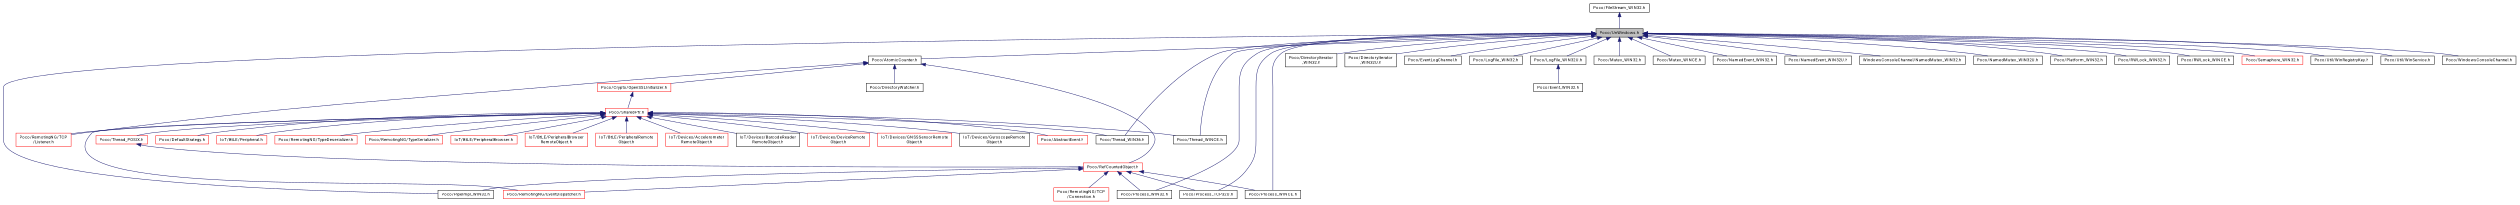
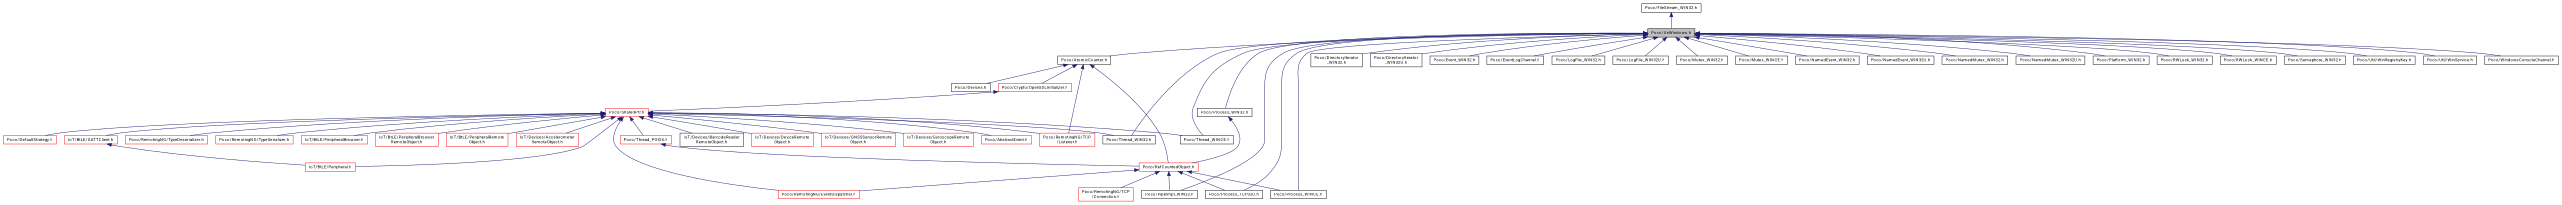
node "WindowsConsoleChannel/NamedMutex_WIN32.h": label "WindowsConsoleChannel/NamedMutex_WIN32.h" -> "Poco/NamedMutex_WIN32.h"
node "Poco/Semaphore_WIN32.h": color red -> black
edge "Poco/Event_WIN32.h" -> "Poco/LogFile_WIN32U.h": now "Poco/Event_WIN32.h" -> "Poco/UnWindows.h"
node "Poco/DirectoryWatcher.h": label "Poco/DirectoryWatcher.h" -> "Poco/Devices.h"
node "IoT/BtLE/GATTClient.h": added
node "IoT/Devices/GyroscopeRemote Object.h": color black -> red
node "Poco/Thread_WIN36.h": label "Poco/Thread_WIN36.h" -> "Poco/Thread_WIN32.h"
edge "Poco/Process_WIN32.h" -> "Poco/RefCountedObject.h": reversed
